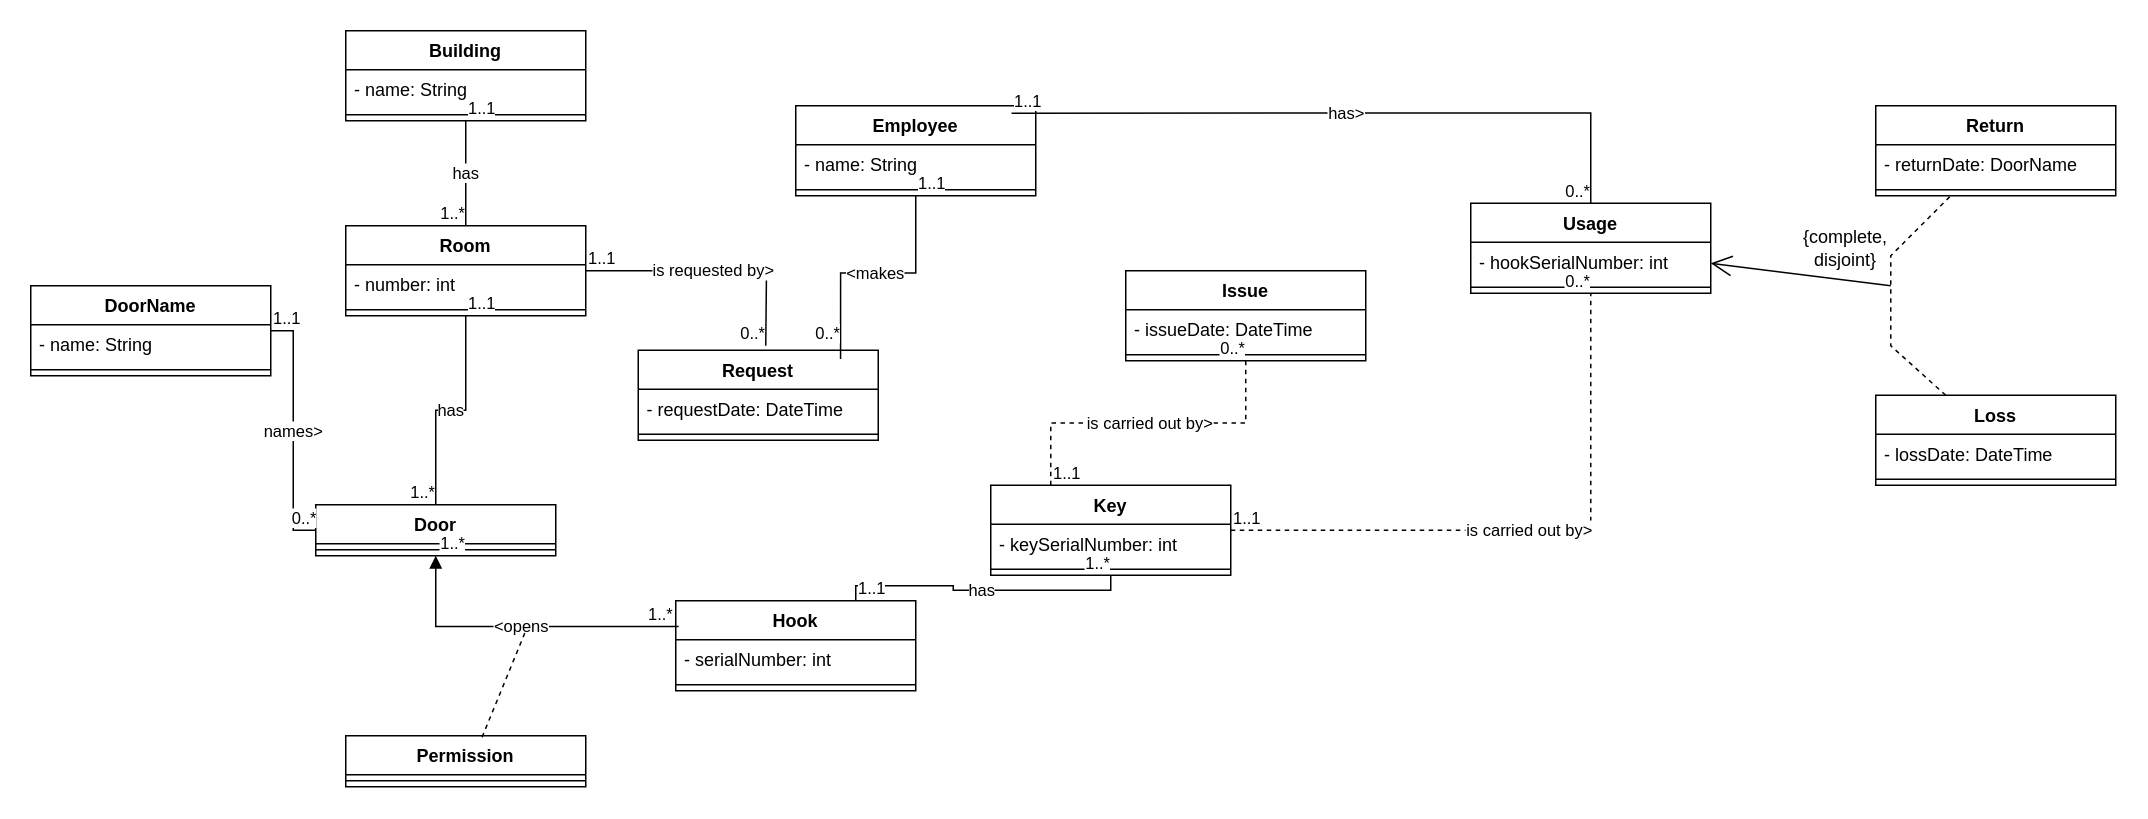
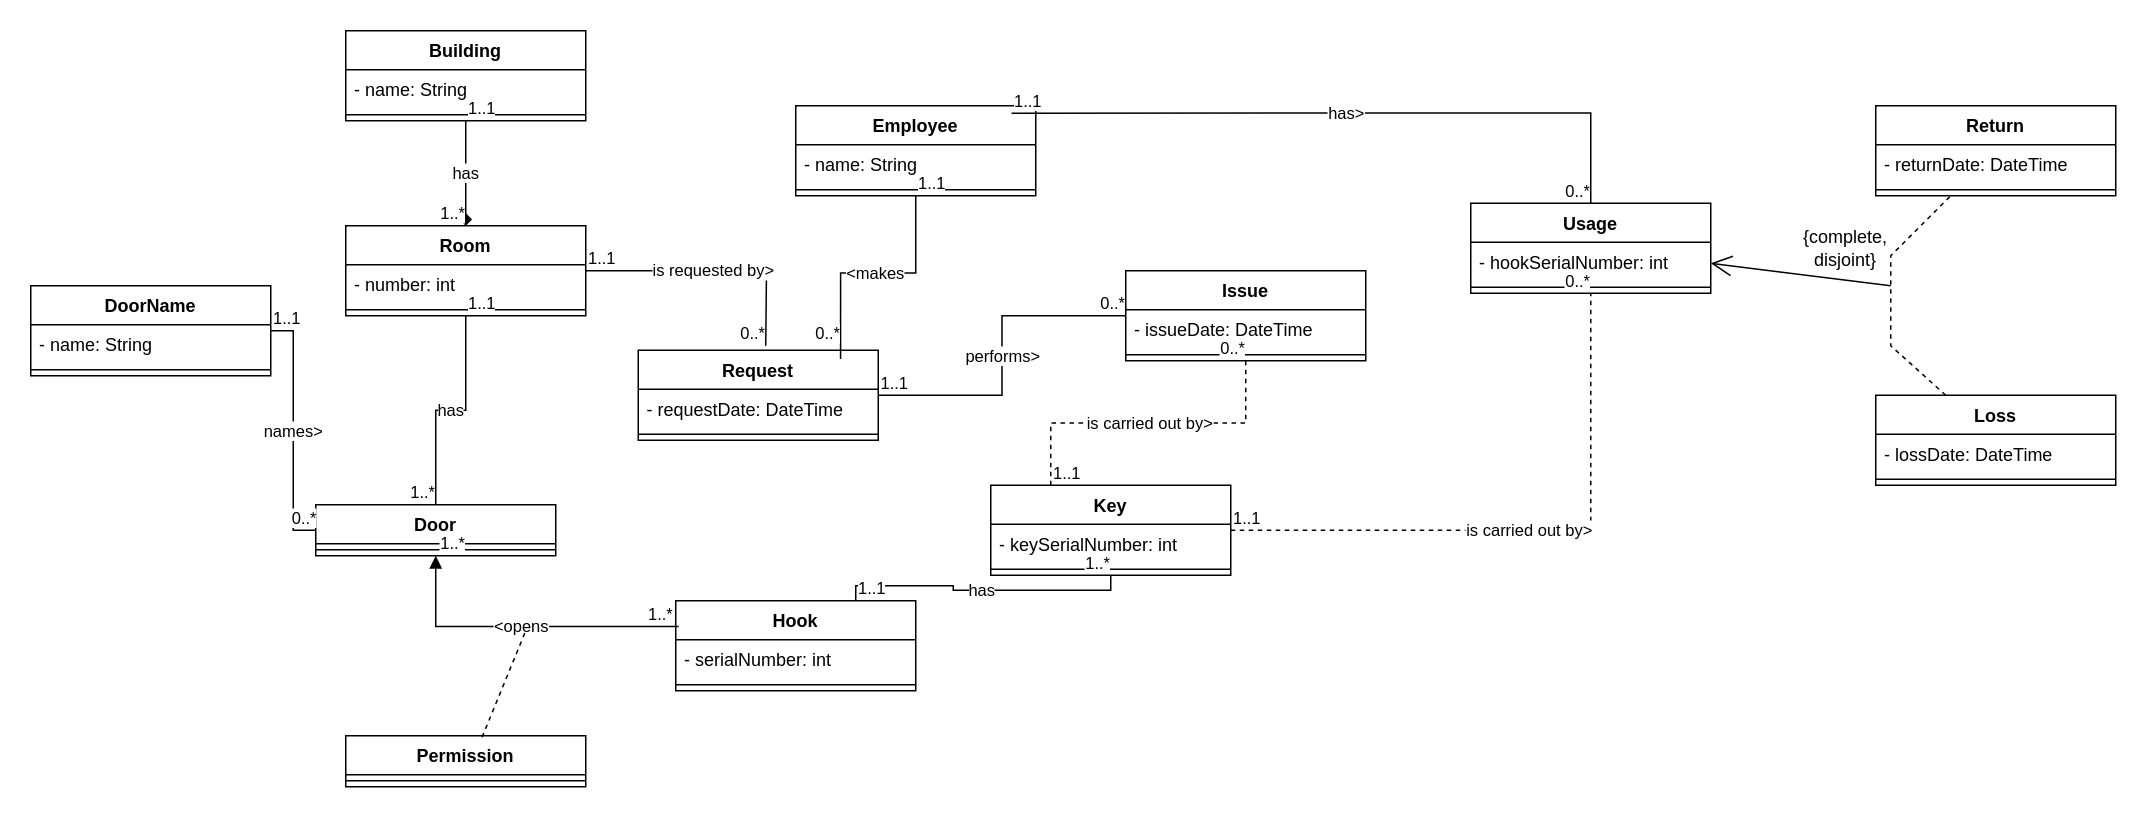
node "- returnDate: DoorName": label "- returnDate: DoorName" -> "- returnDate: DateTime"
edge "Building" -- "Room": arrowhead none -> diamond
edge "Issue" -- "Request": added, labels "0..*", "performs>", "1..1"
